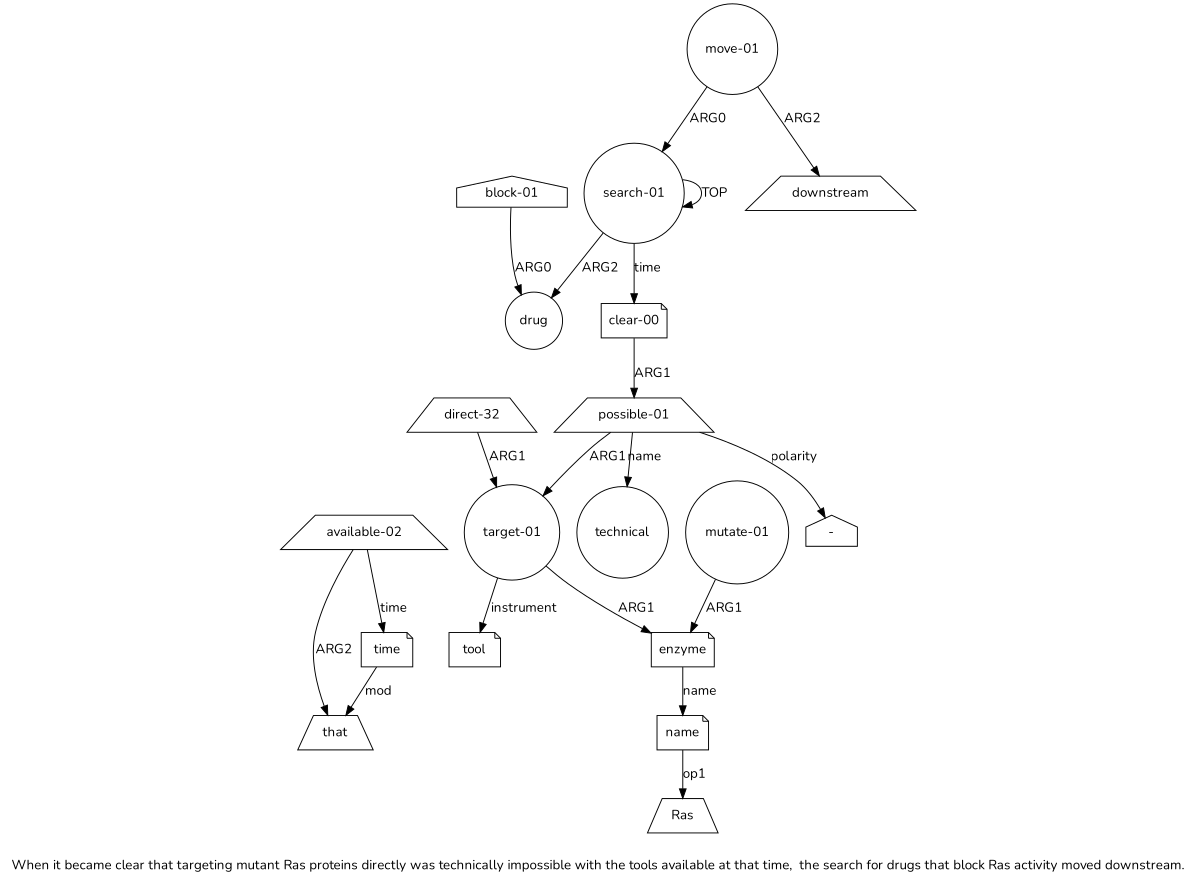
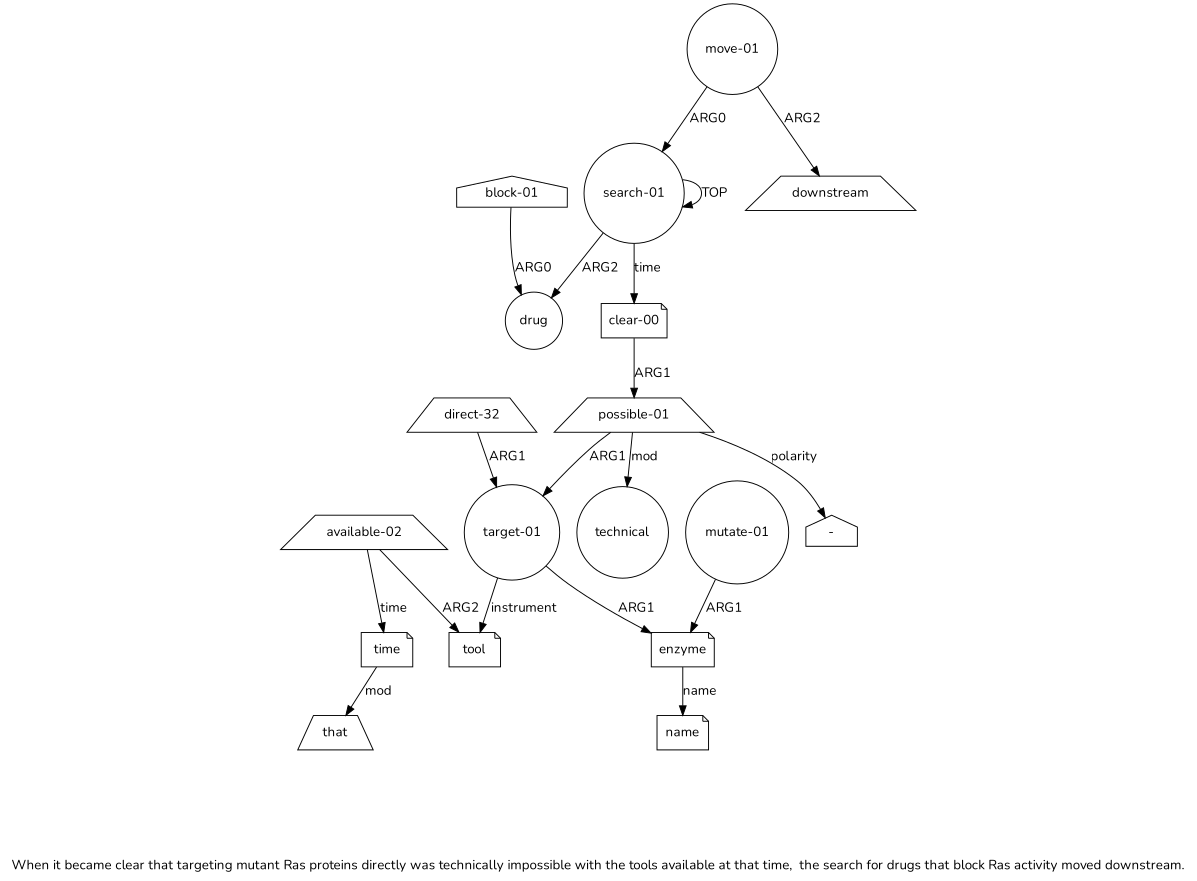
edge "possible-01" -> "technical": label "name" -> "mod"
edge "available-02" -> "that": now "available-02" -> "tool"
node "Ras": removed
